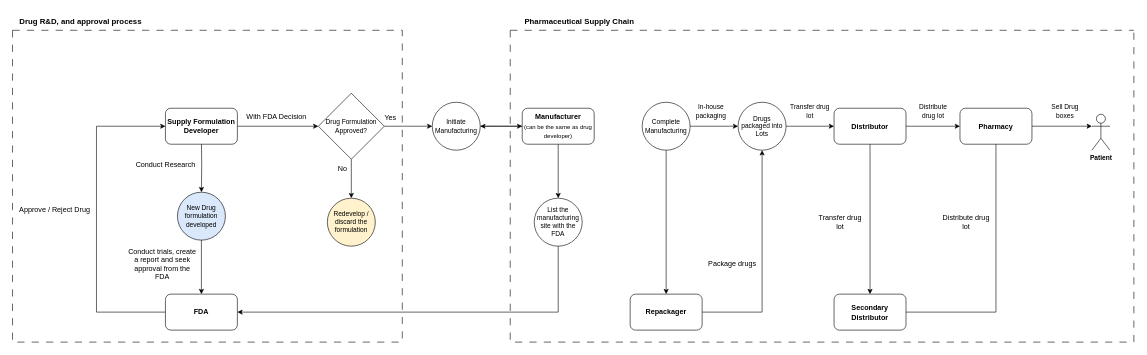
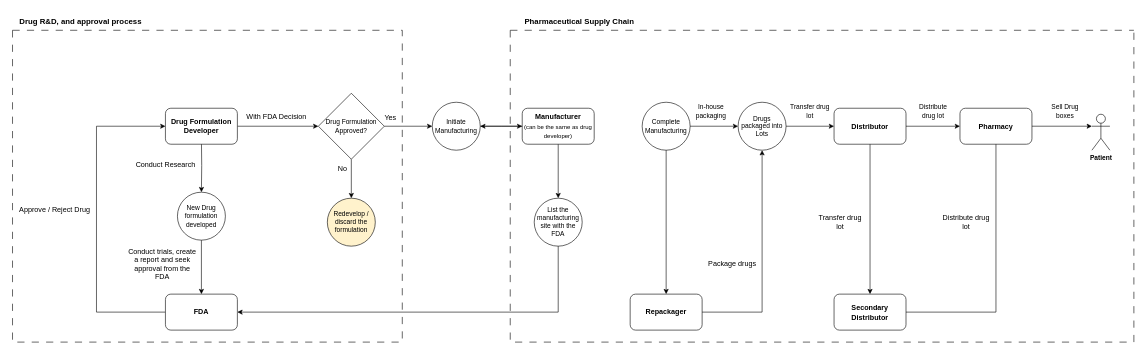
node "Supply Formulation Developer": label "Supply Formulation Developer" -> "Drug Formulation Developer"
node "New Drug formulation developed": fillcolor #dae8fc -> #ffffff
